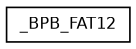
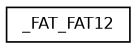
node "_BPB_FAT12": label "_BPB_FAT12" -> "_FAT_FAT12"
